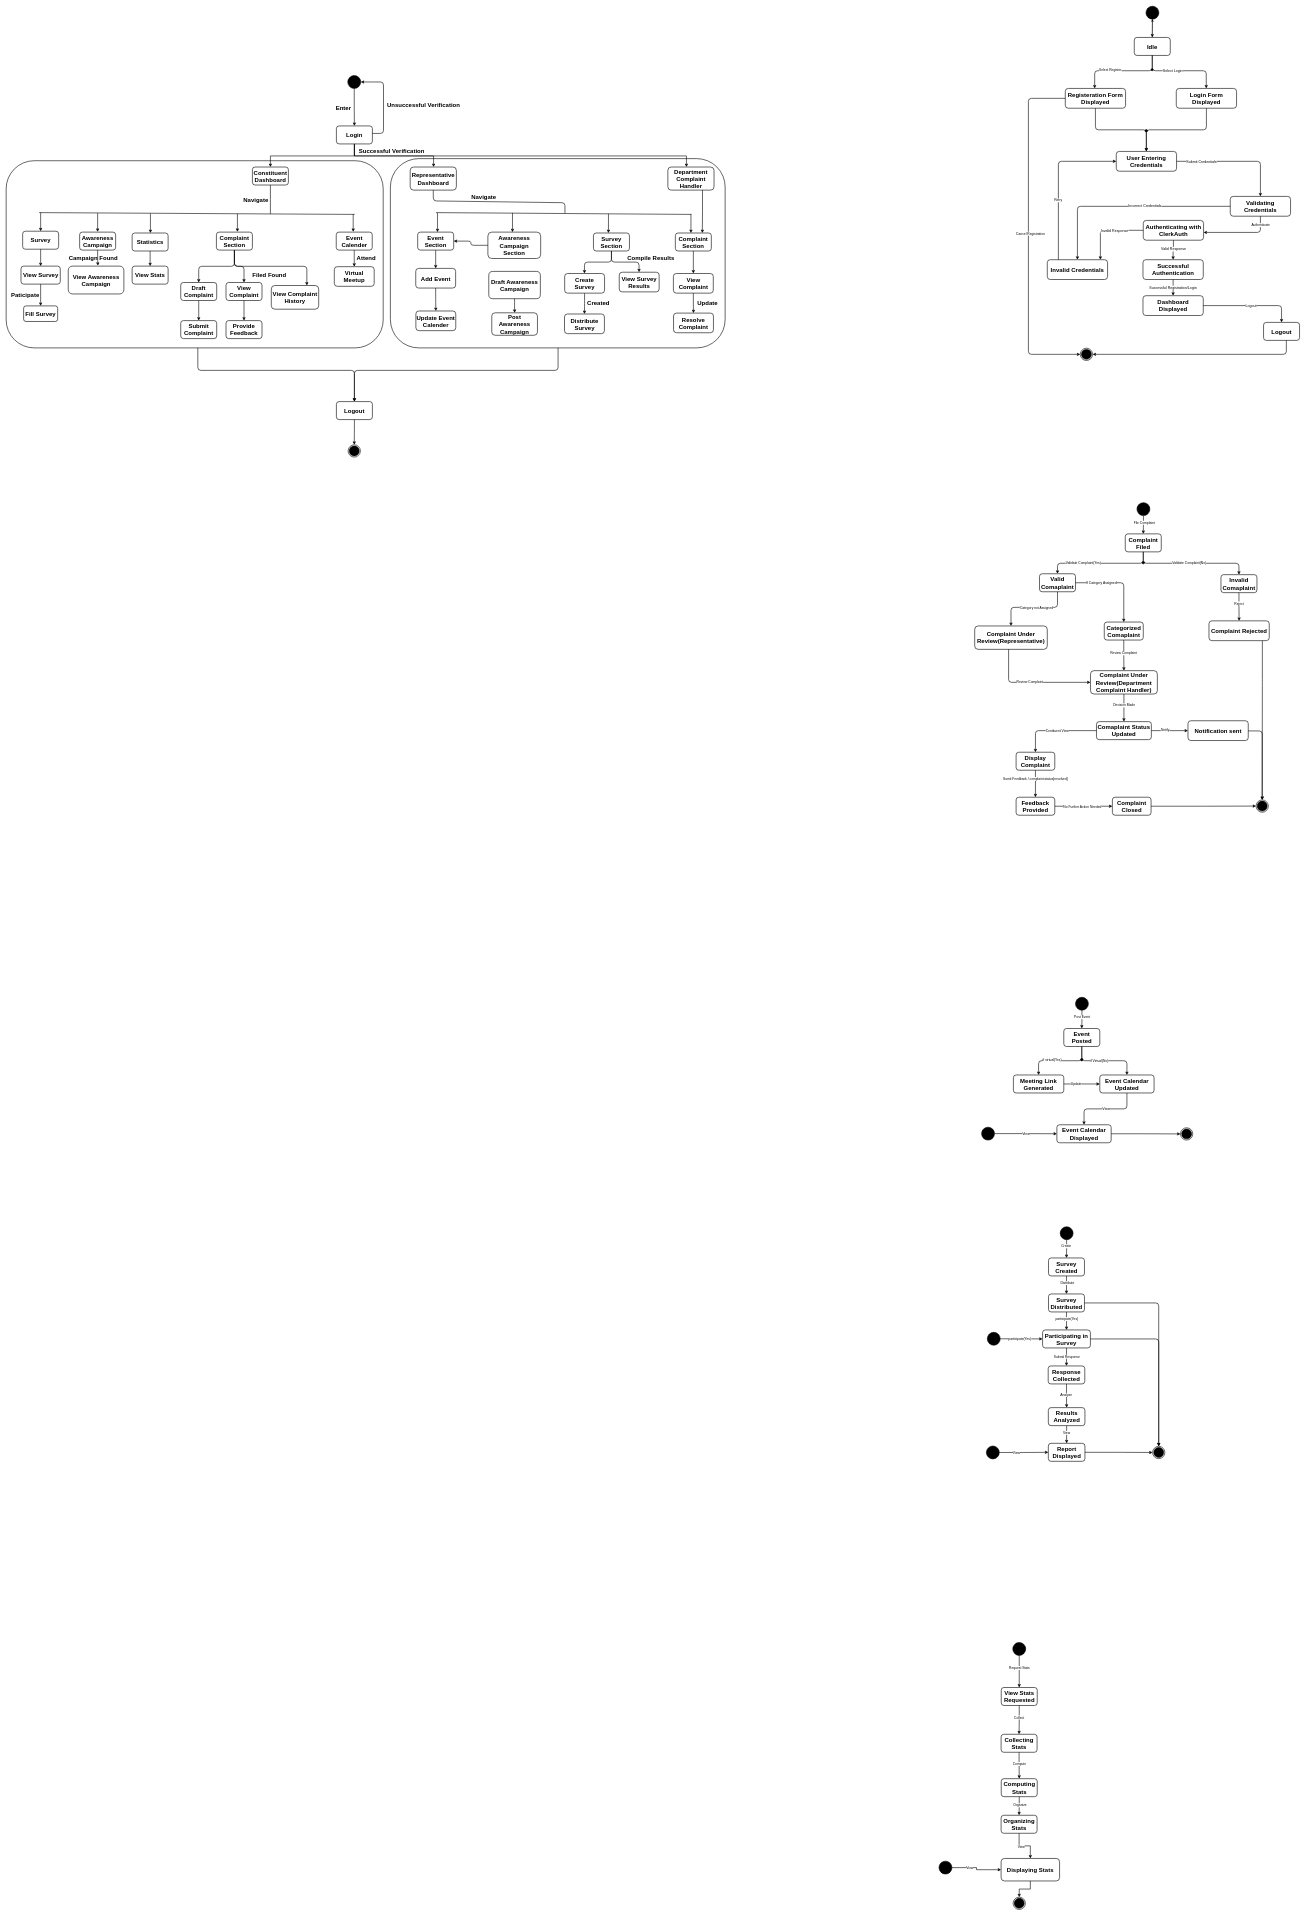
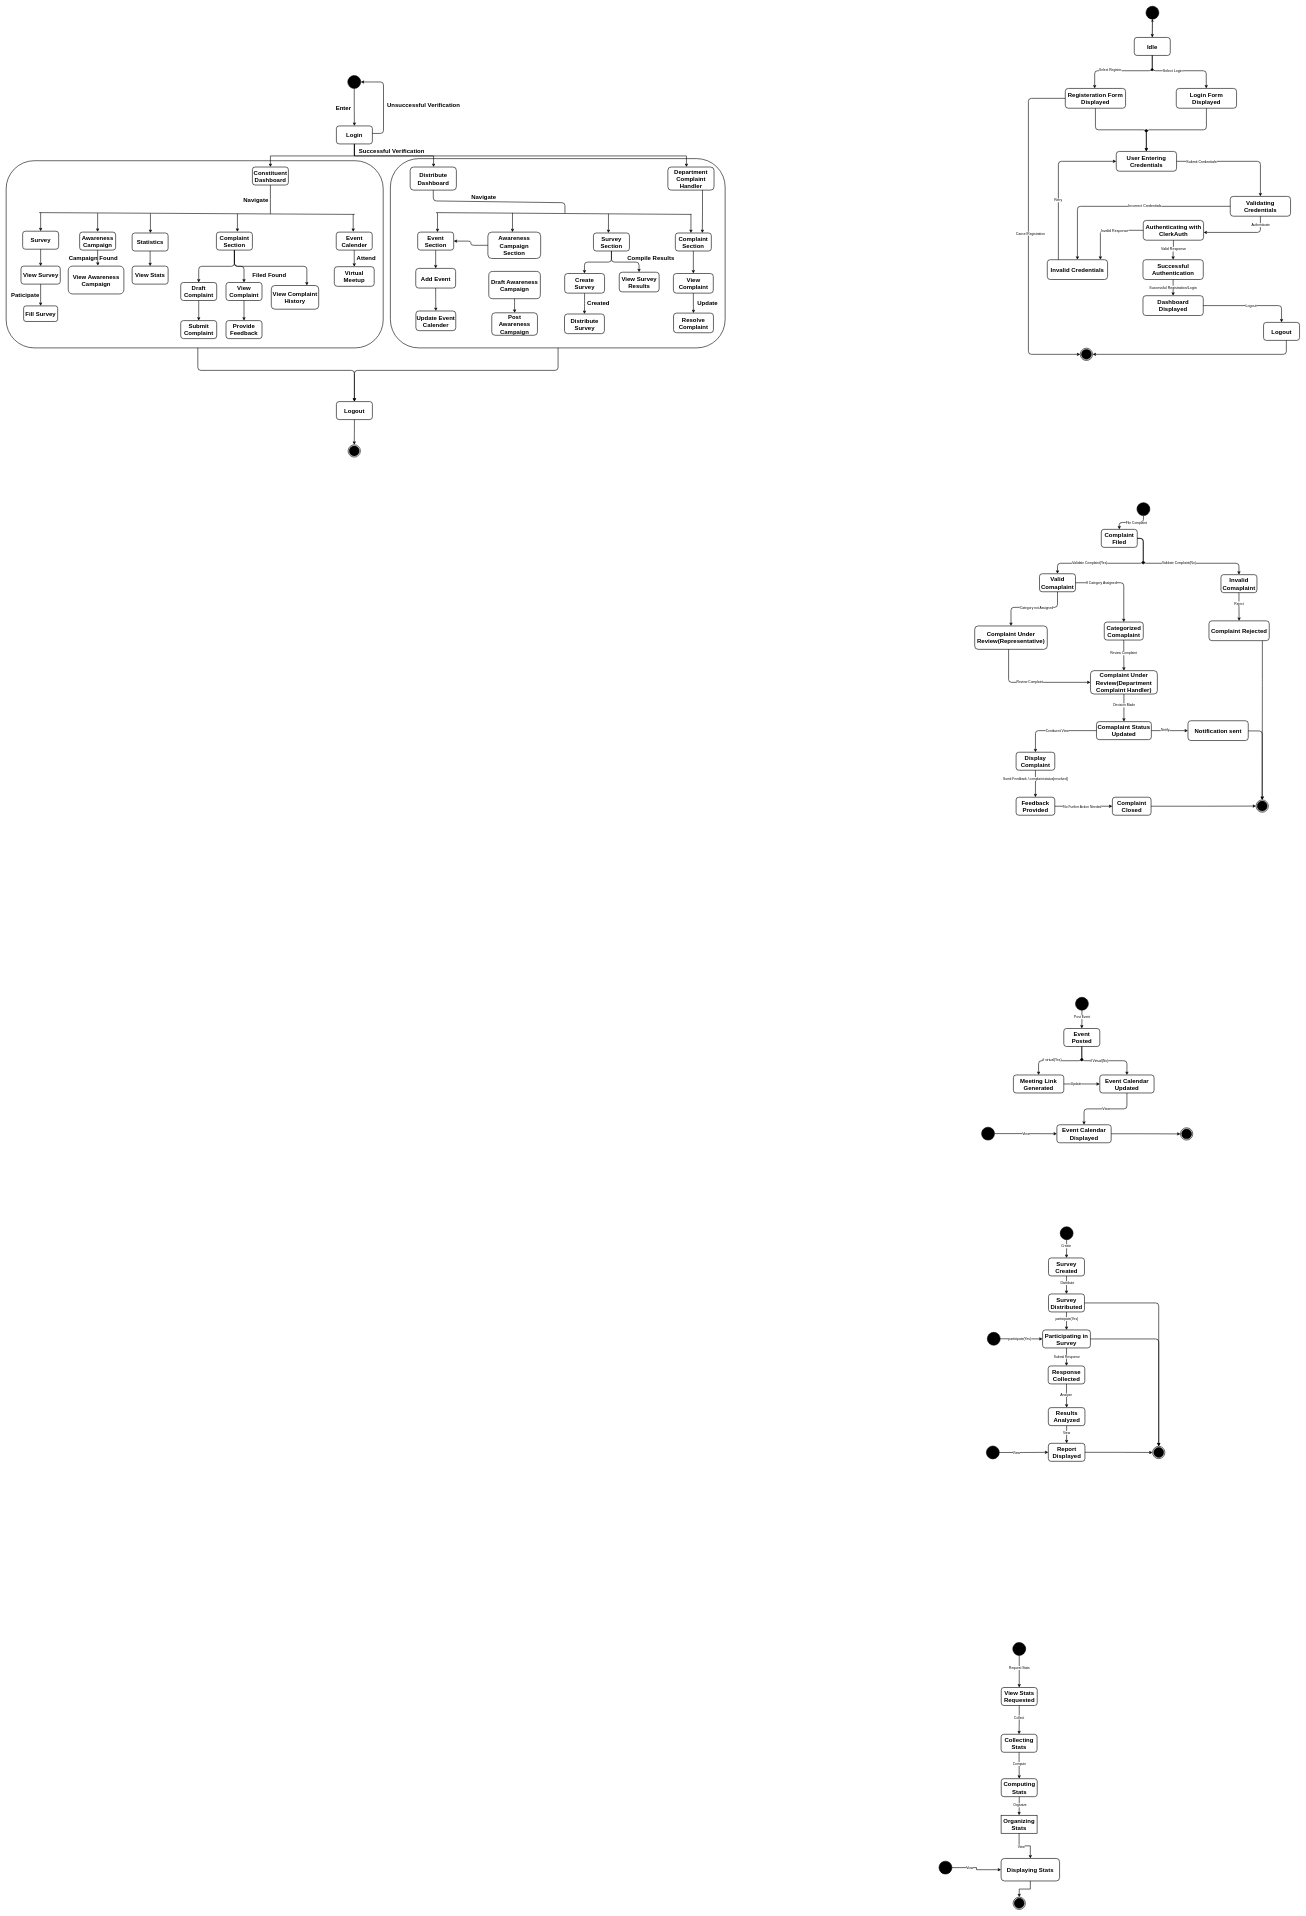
node "Representative Dashboard": label "Representative Dashboard" -> "Distribute Dashboard"
node "Complaint Filed": moved (1143, 543) -> (1119, 538)
node "Organizing Stats": shape rounded rectangle -> rectangle
